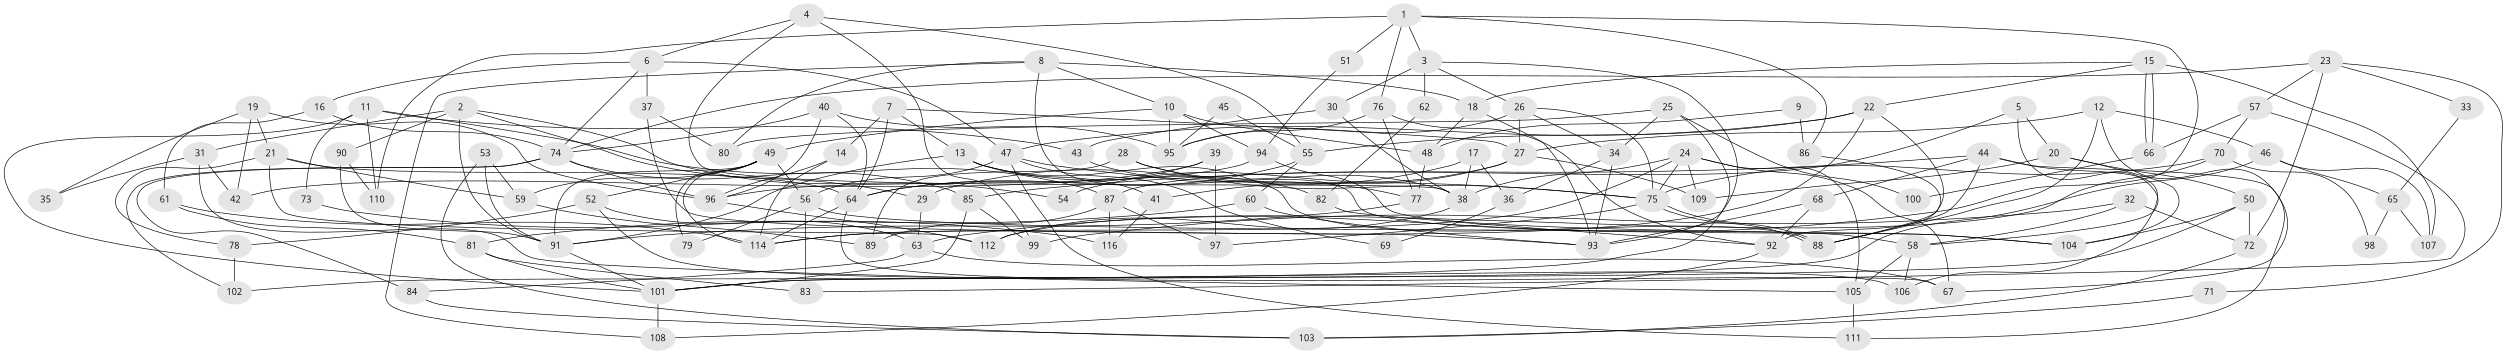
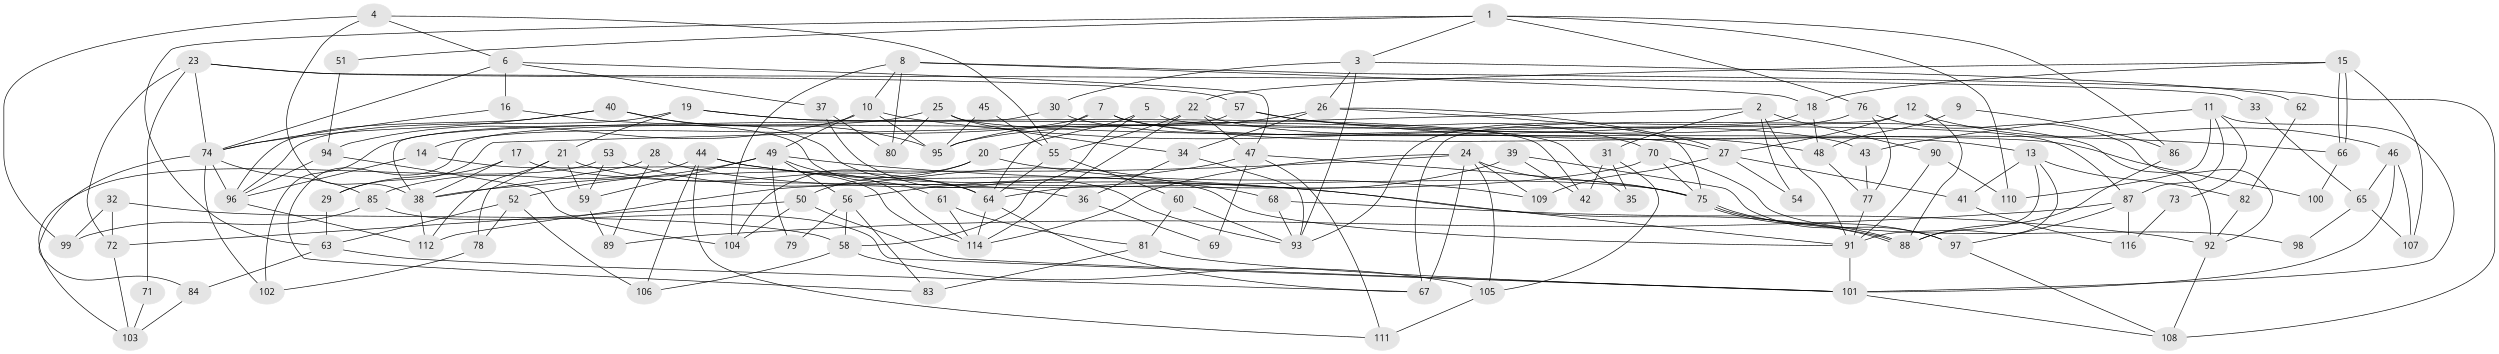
edge "97" -- "108": added
